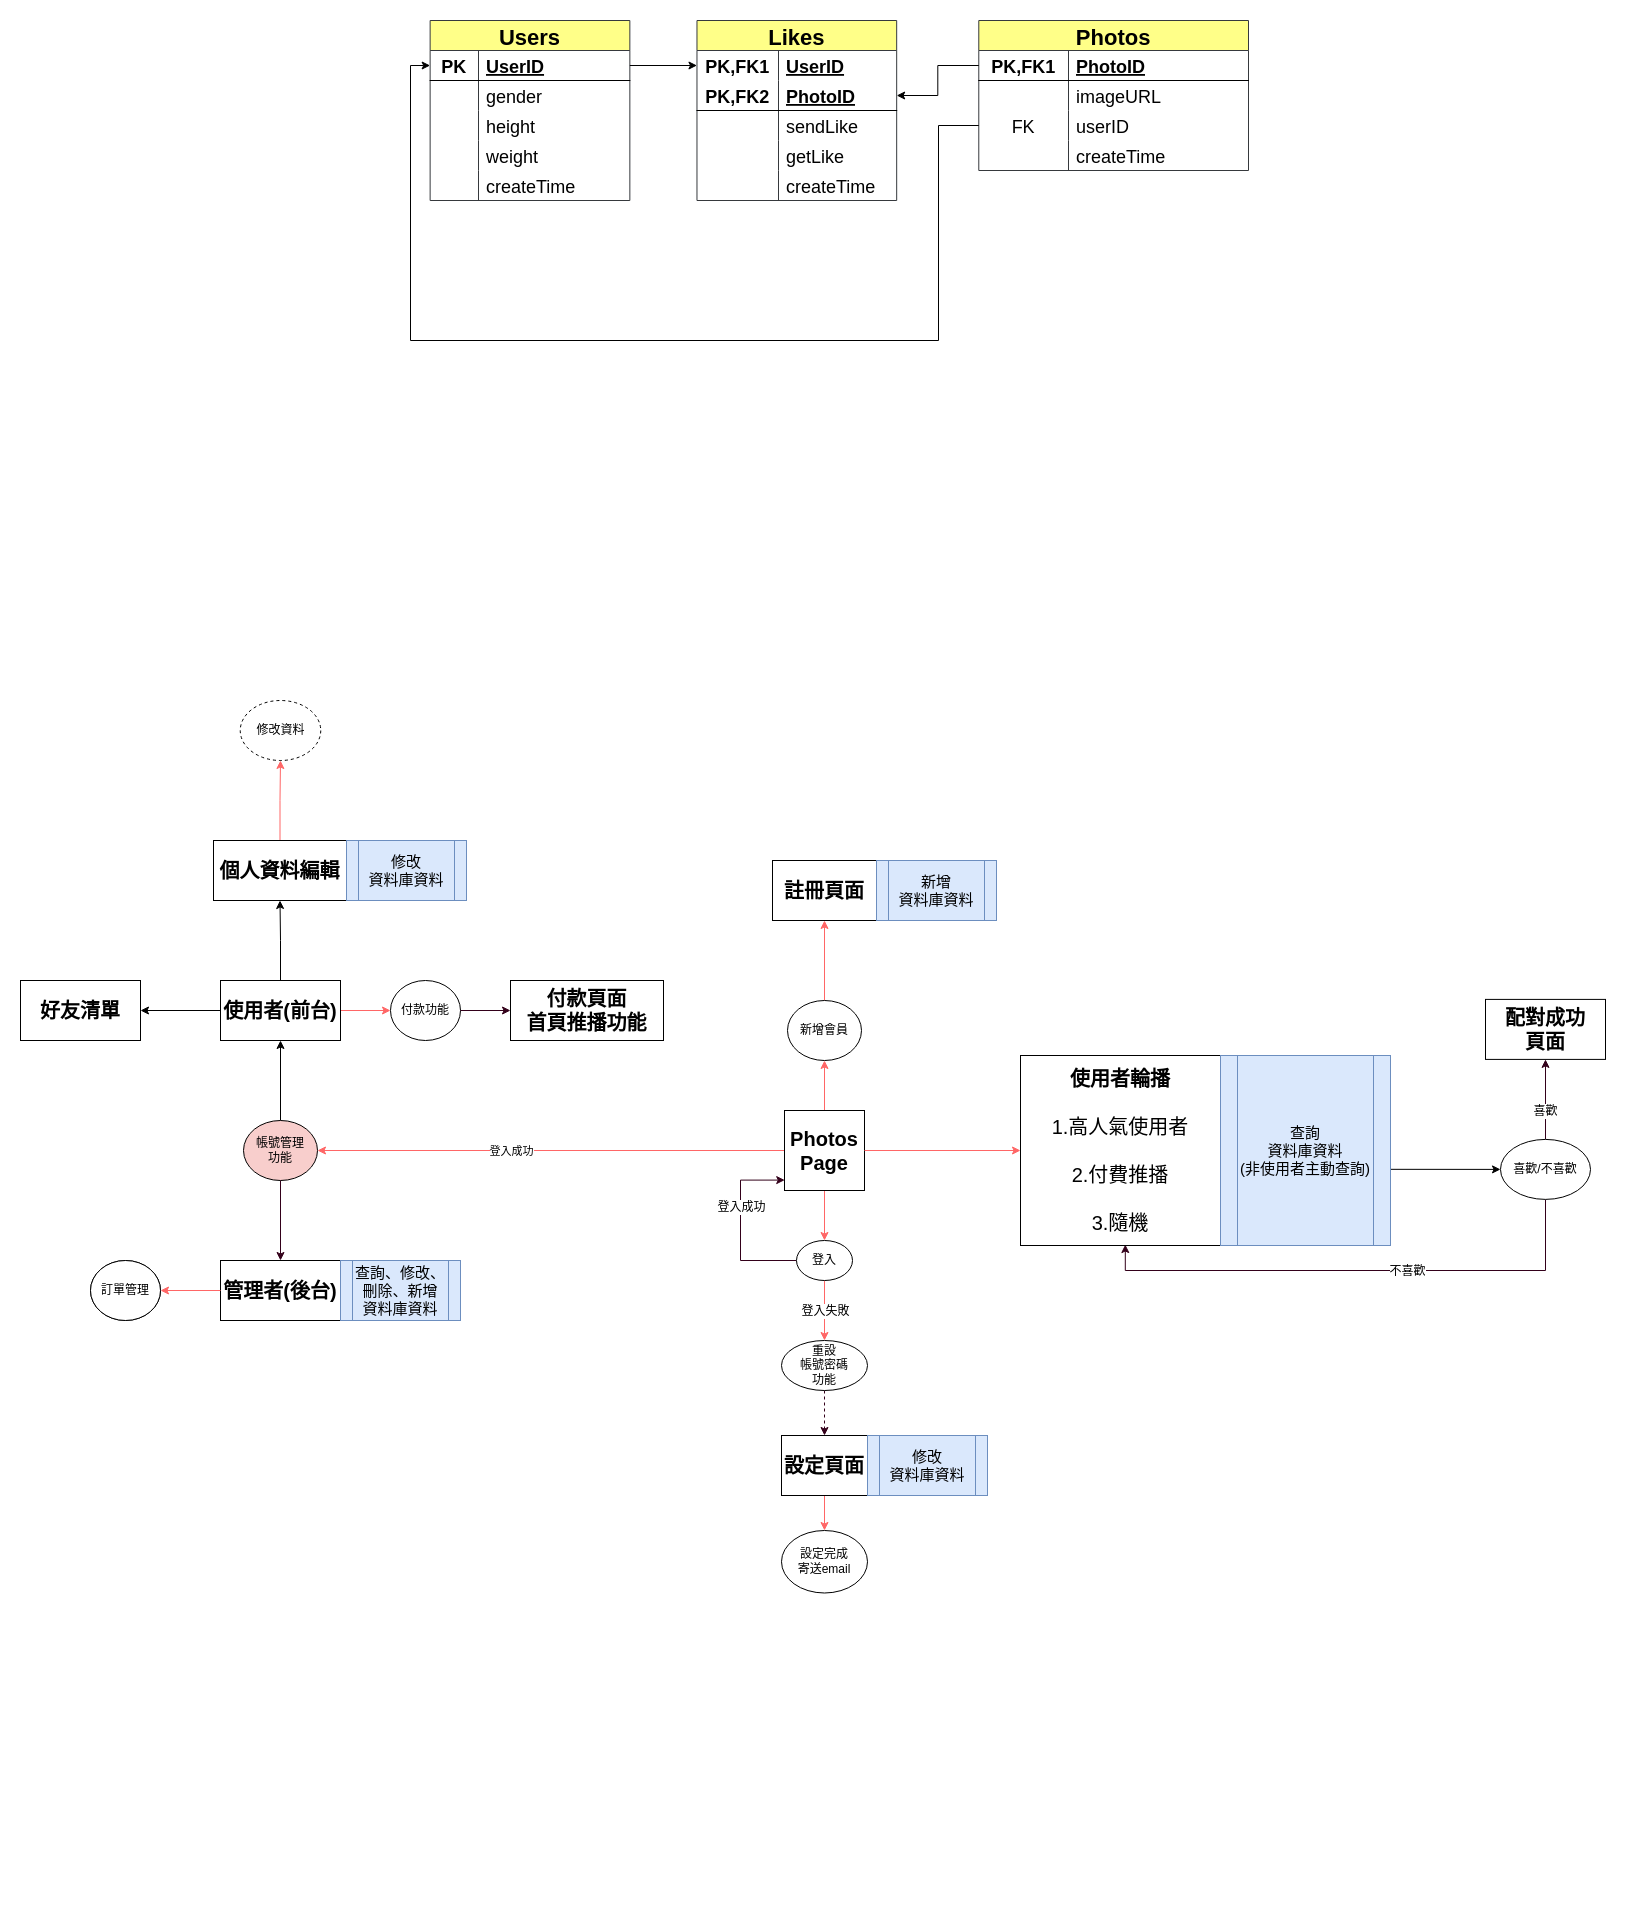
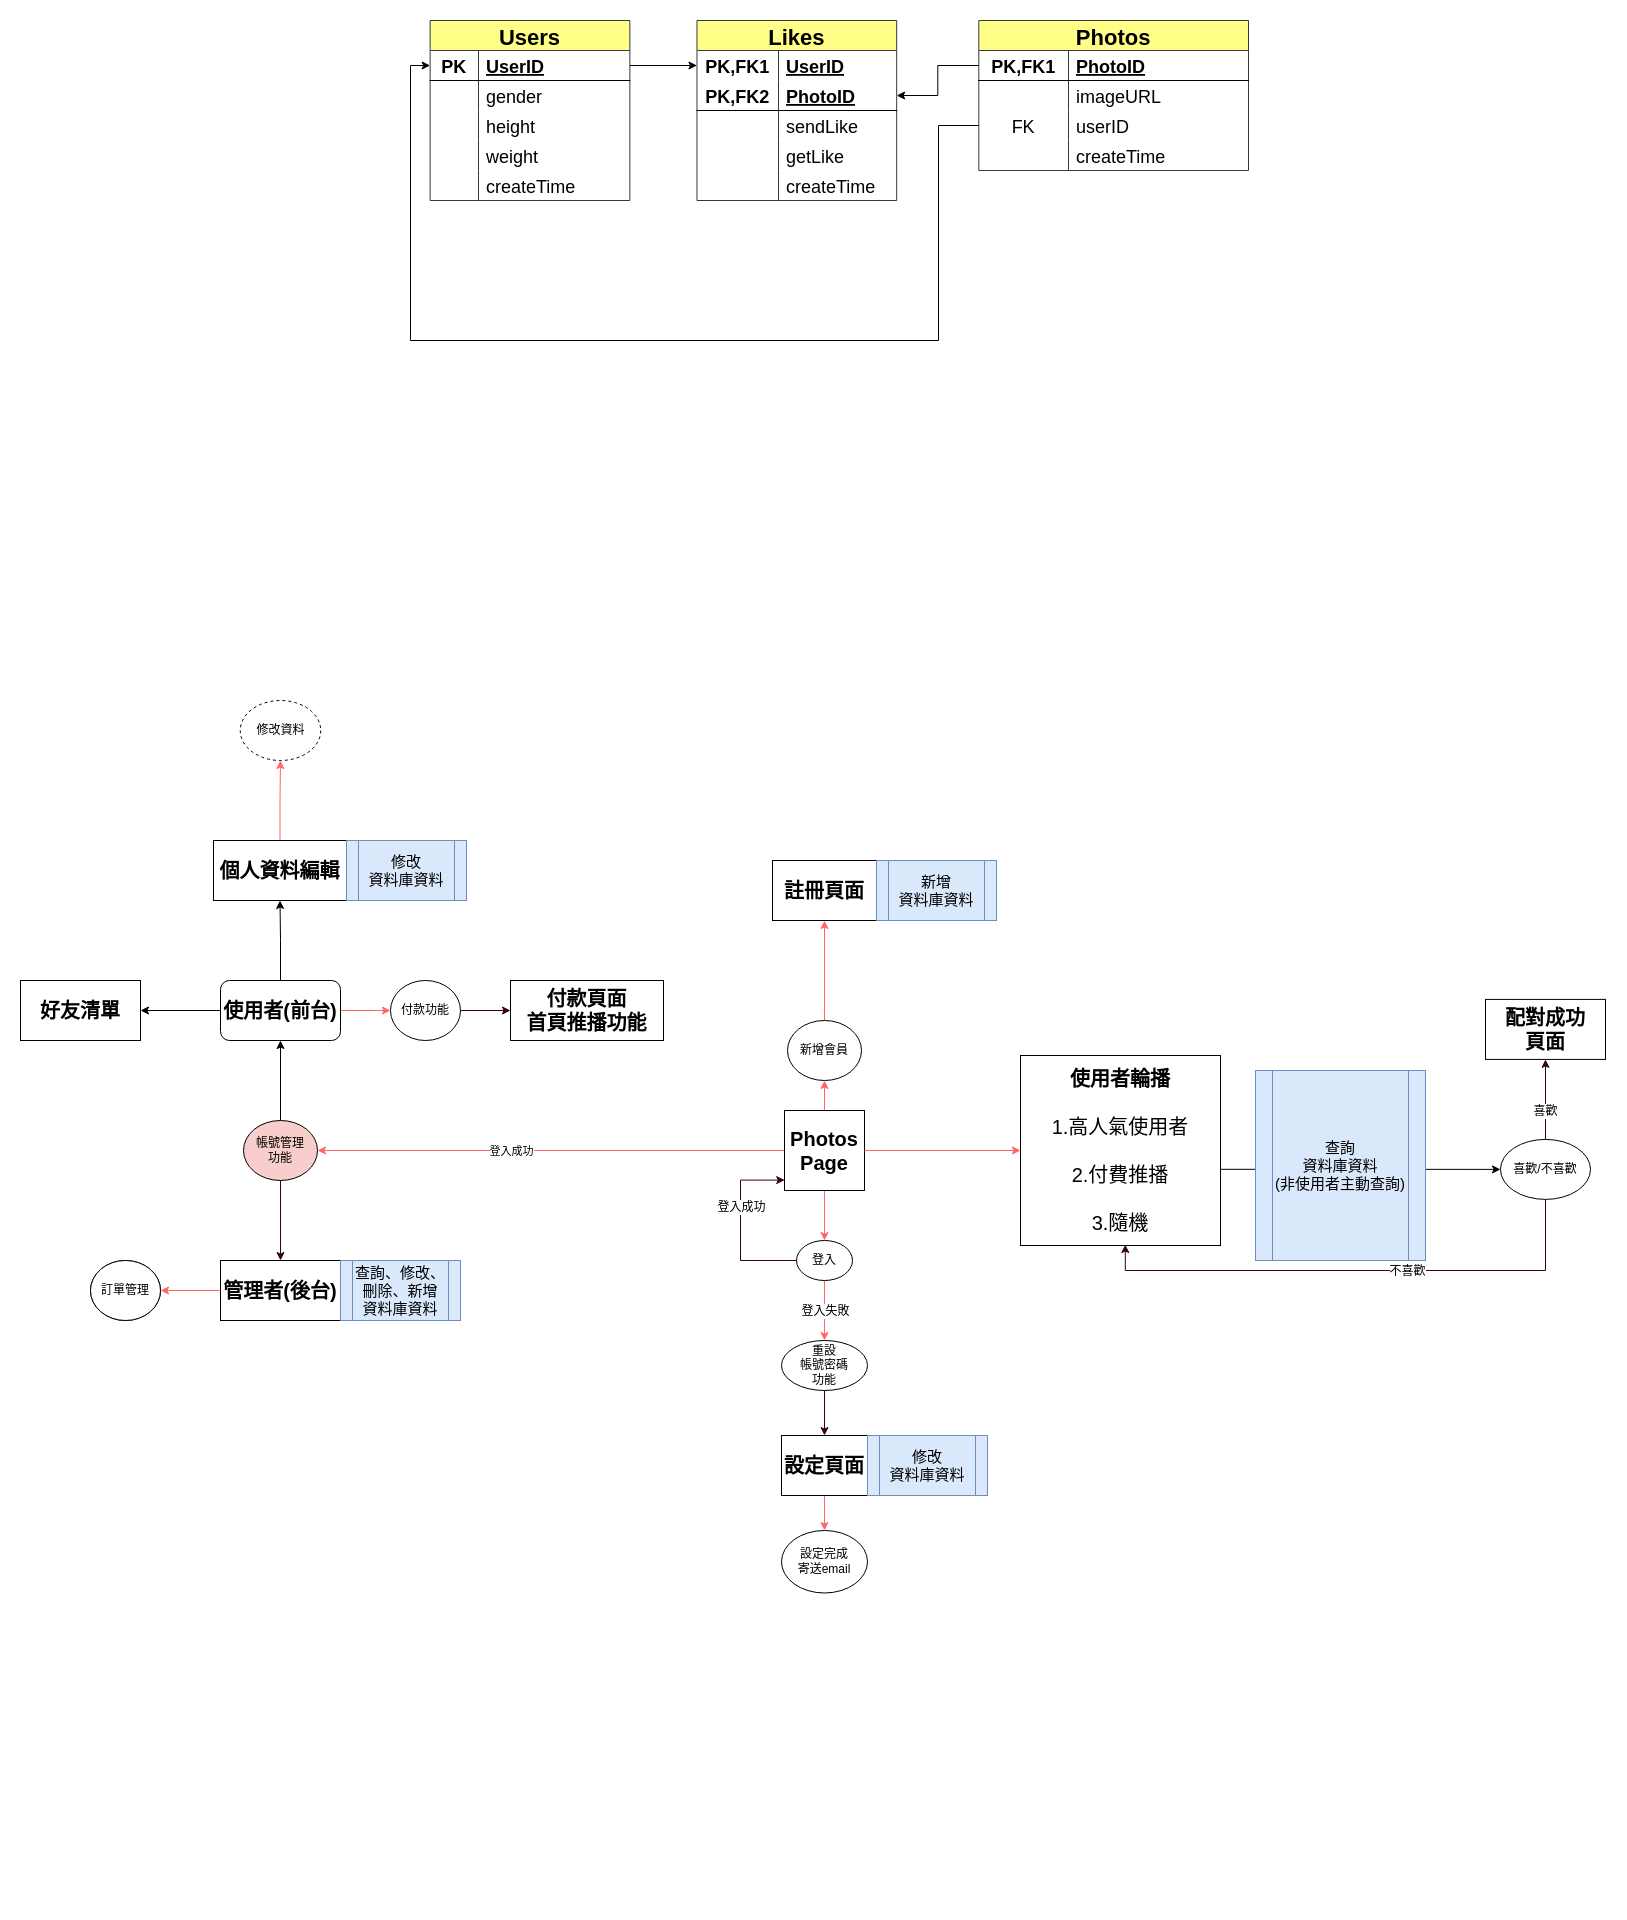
node "使用者(前台)": shape rectangle -> rounded rectangle
node "新增會員": moved (825, 1031) -> (825, 1051)
node "查詢 資料庫資料 (非使用者主動查詢)": moved (1306, 1151) -> (1341, 1166)
edge "重設 帳號密碼 功能" -> "設定頁面": style dashed -> solid
